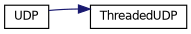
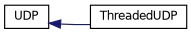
edge "UDP" -> "ThreadedUDP": reversed
